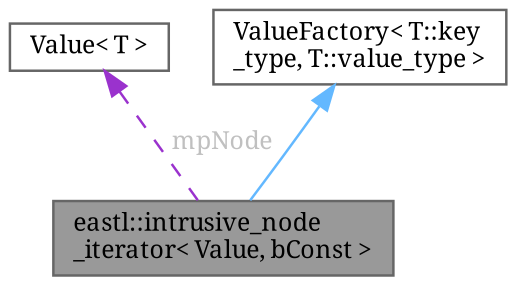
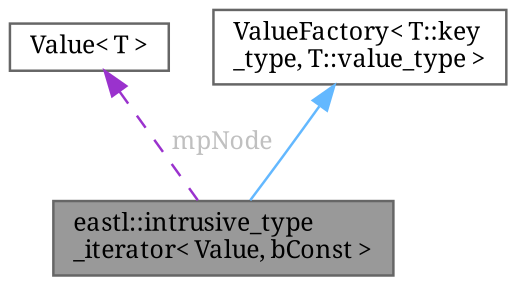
node "eastl::intrusive_node _iterator< Value, bConst >": label "eastl::intrusive_node _iterator< Value, bConst >" -> "eastl::intrusive_type _iterator< Value, bConst >"
